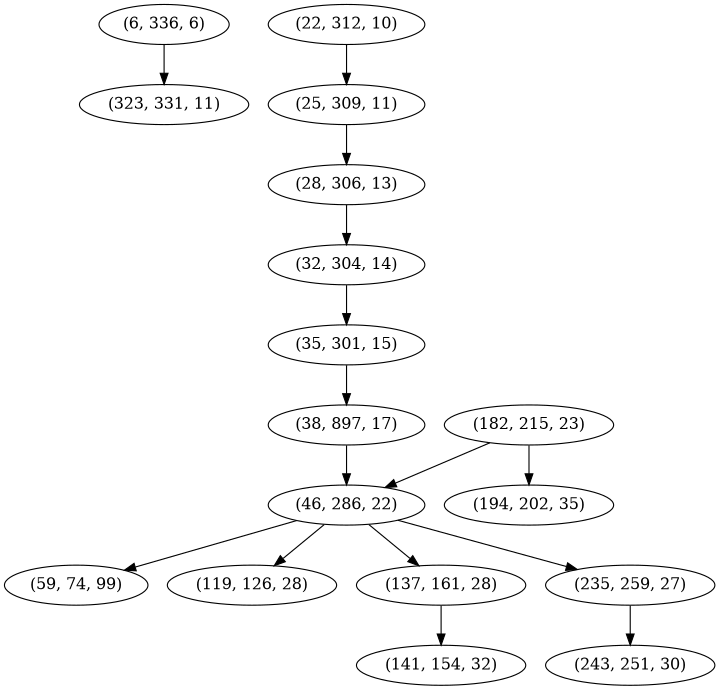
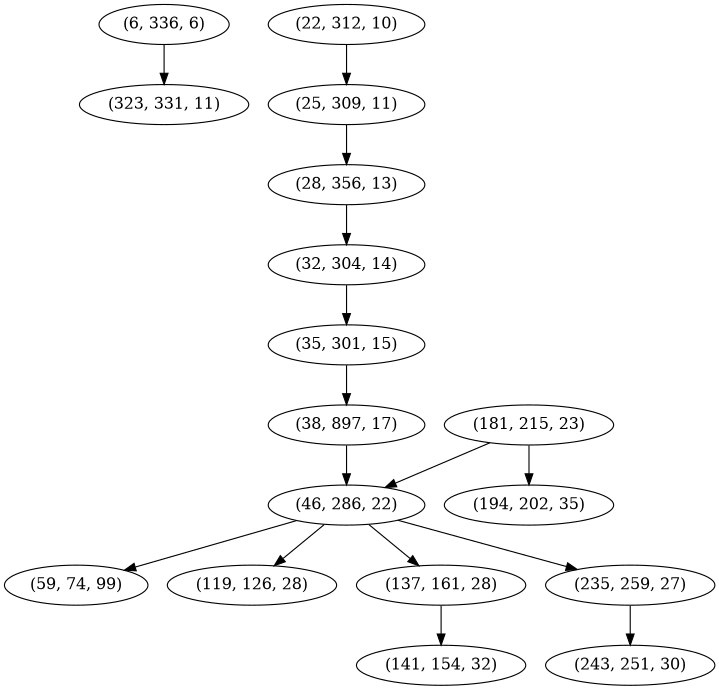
node "(28, 306, 13)": label "(28, 306, 13)" -> "(28, 356, 13)"
node "(182, 215, 23)": label "(182, 215, 23)" -> "(181, 215, 23)"
